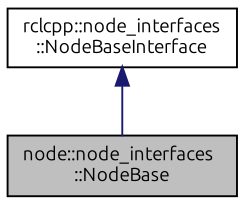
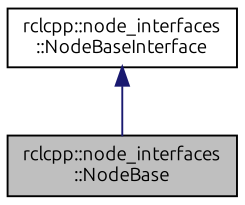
node "node::node_interfaces ::NodeBase": label "node::node_interfaces ::NodeBase" -> "rclcpp::node_interfaces ::NodeBase"
